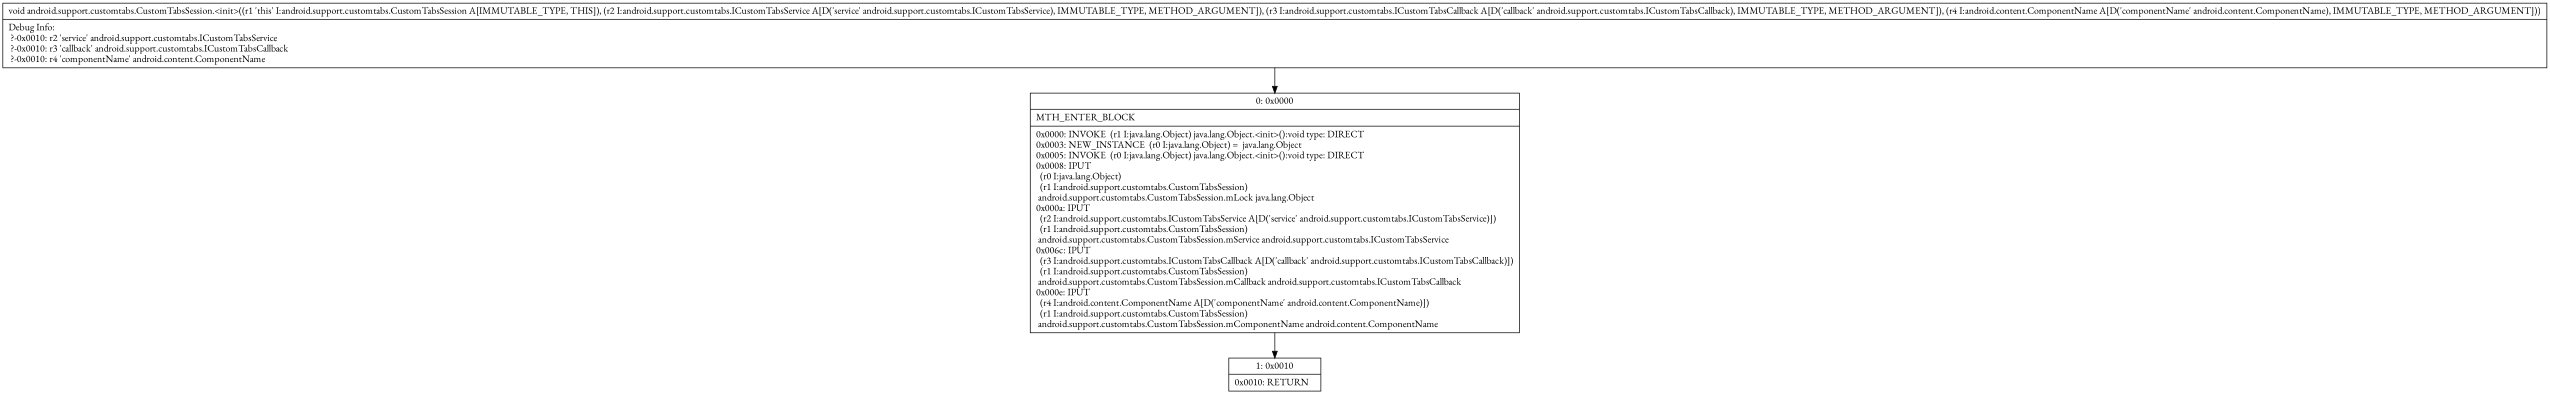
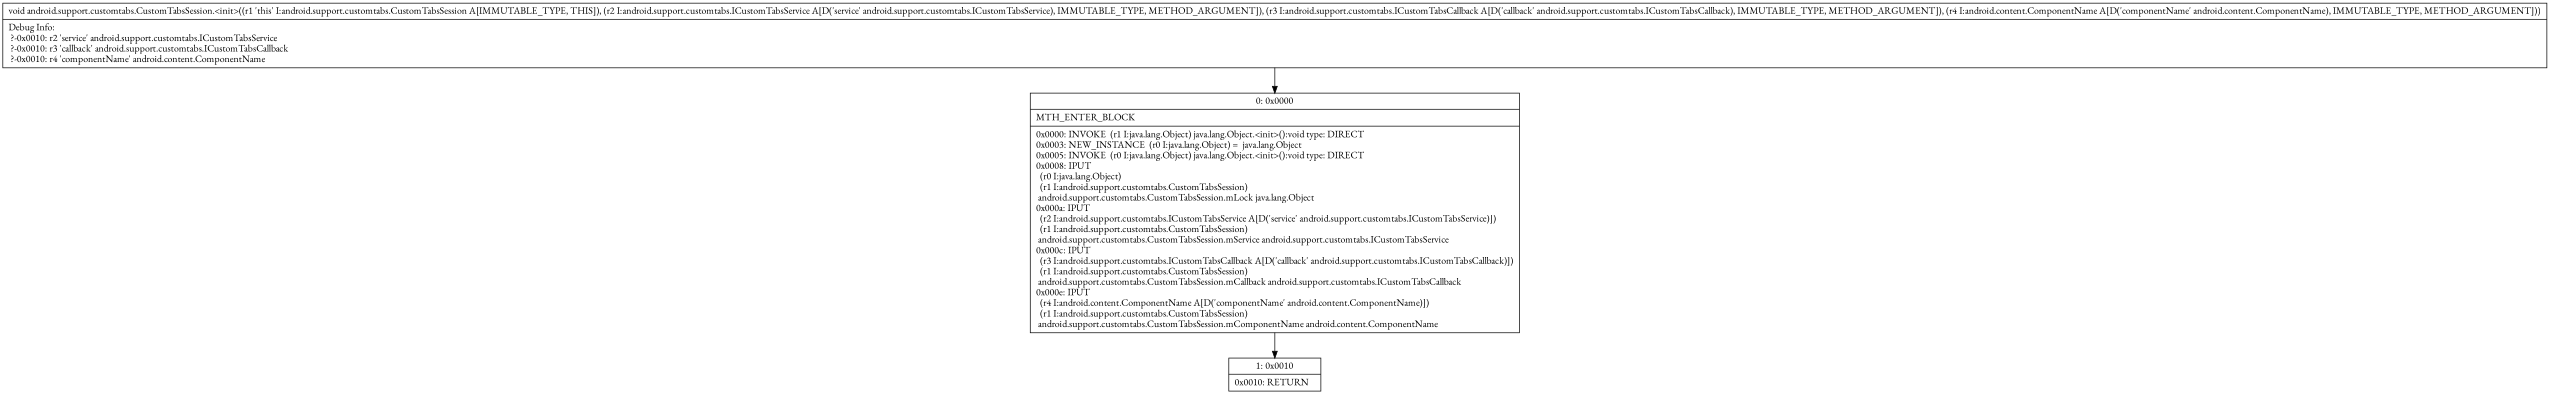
node "0: 0x0000": text "0x006c: IPUT" -> "0x000c: IPUT"
